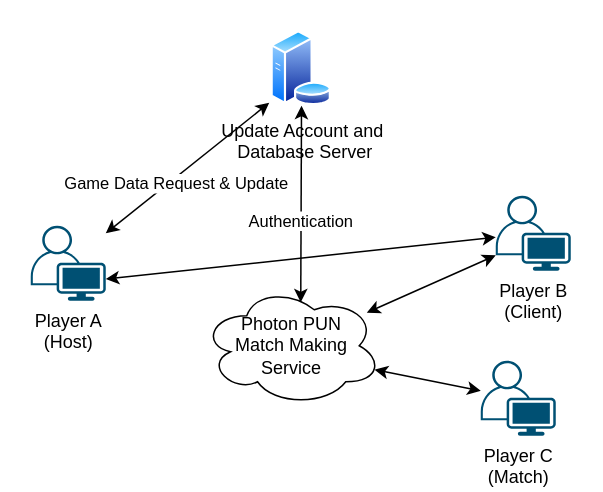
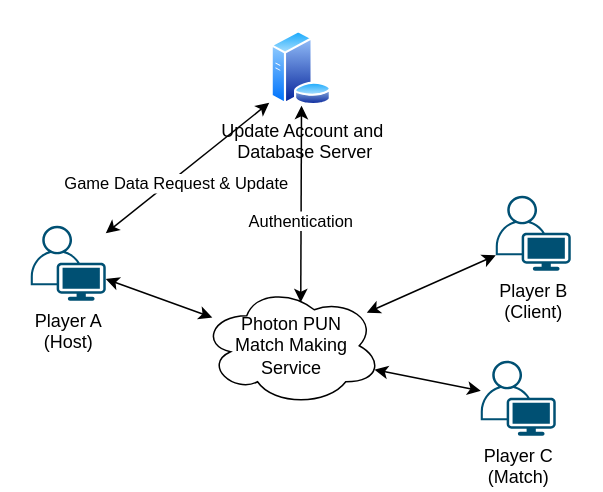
edge "Player B (Client)" -- "Player A (Host)": now "Photon PUN Match Making Service" -- "Player A (Host)"
